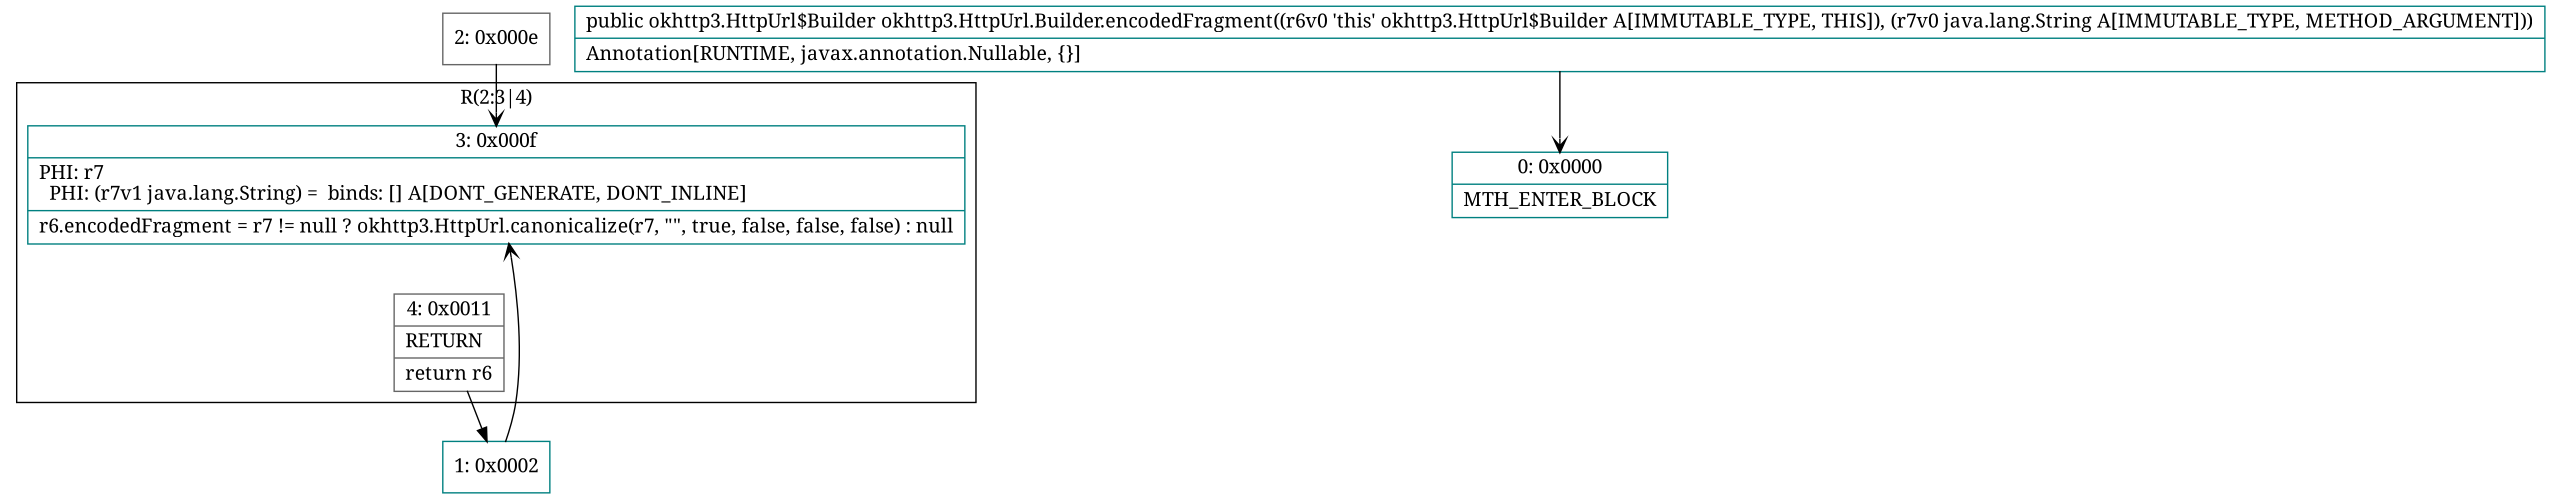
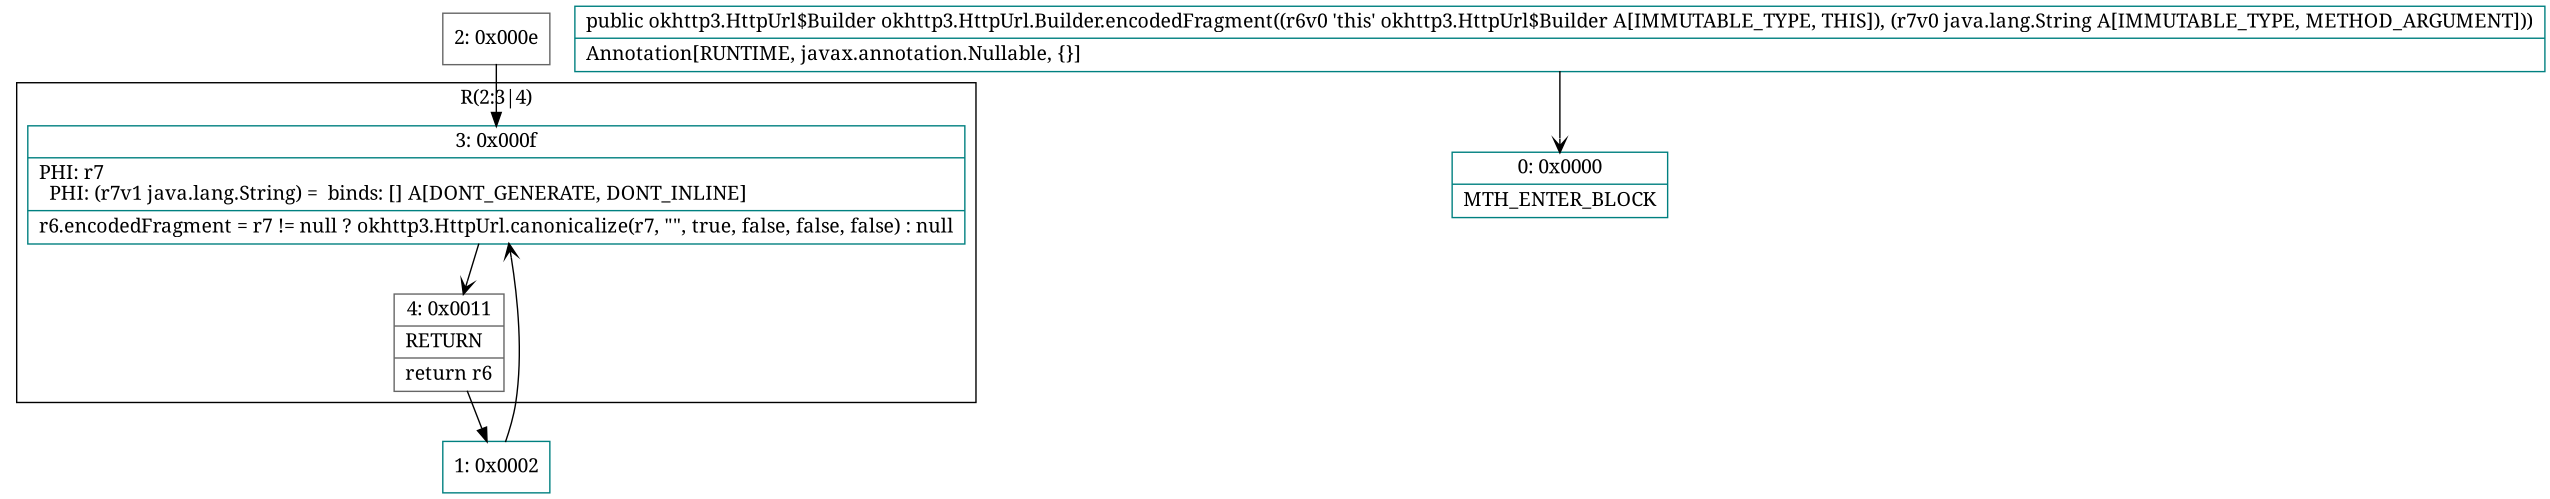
edge "2: 0x000e" -> "3: 0x000f": arrowhead vee -> normal
edge "3: 0x000f" -> "4: 0x0011": added
